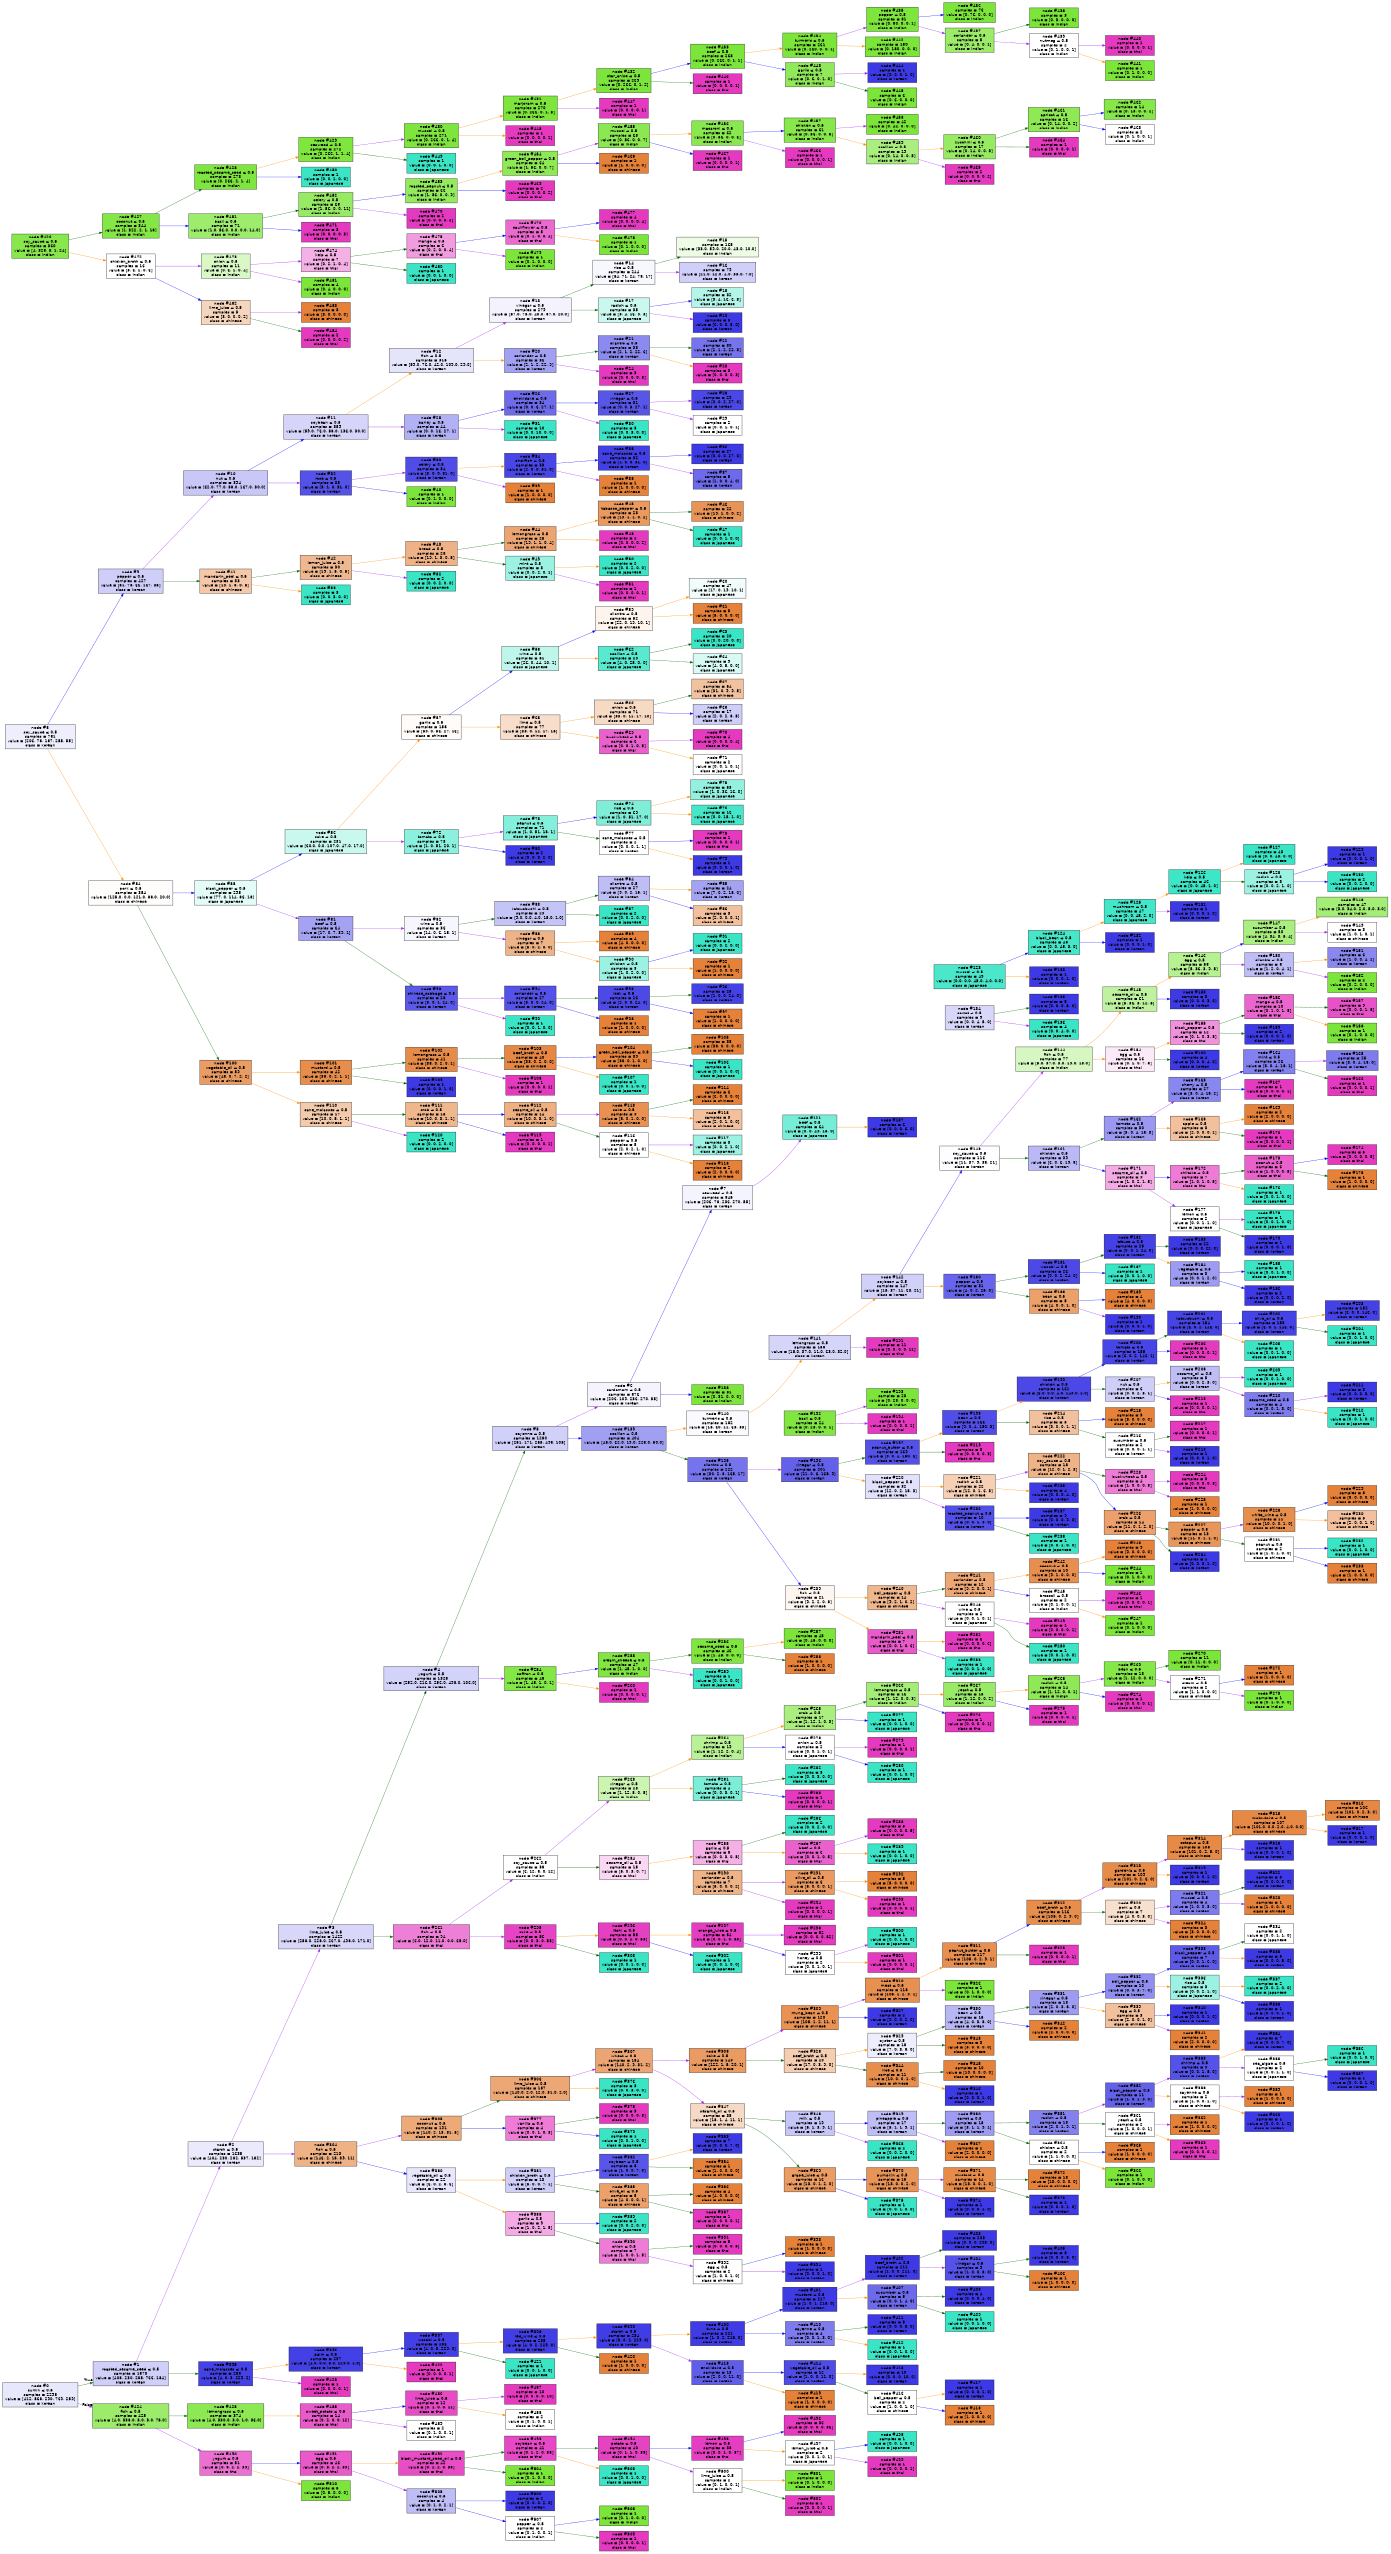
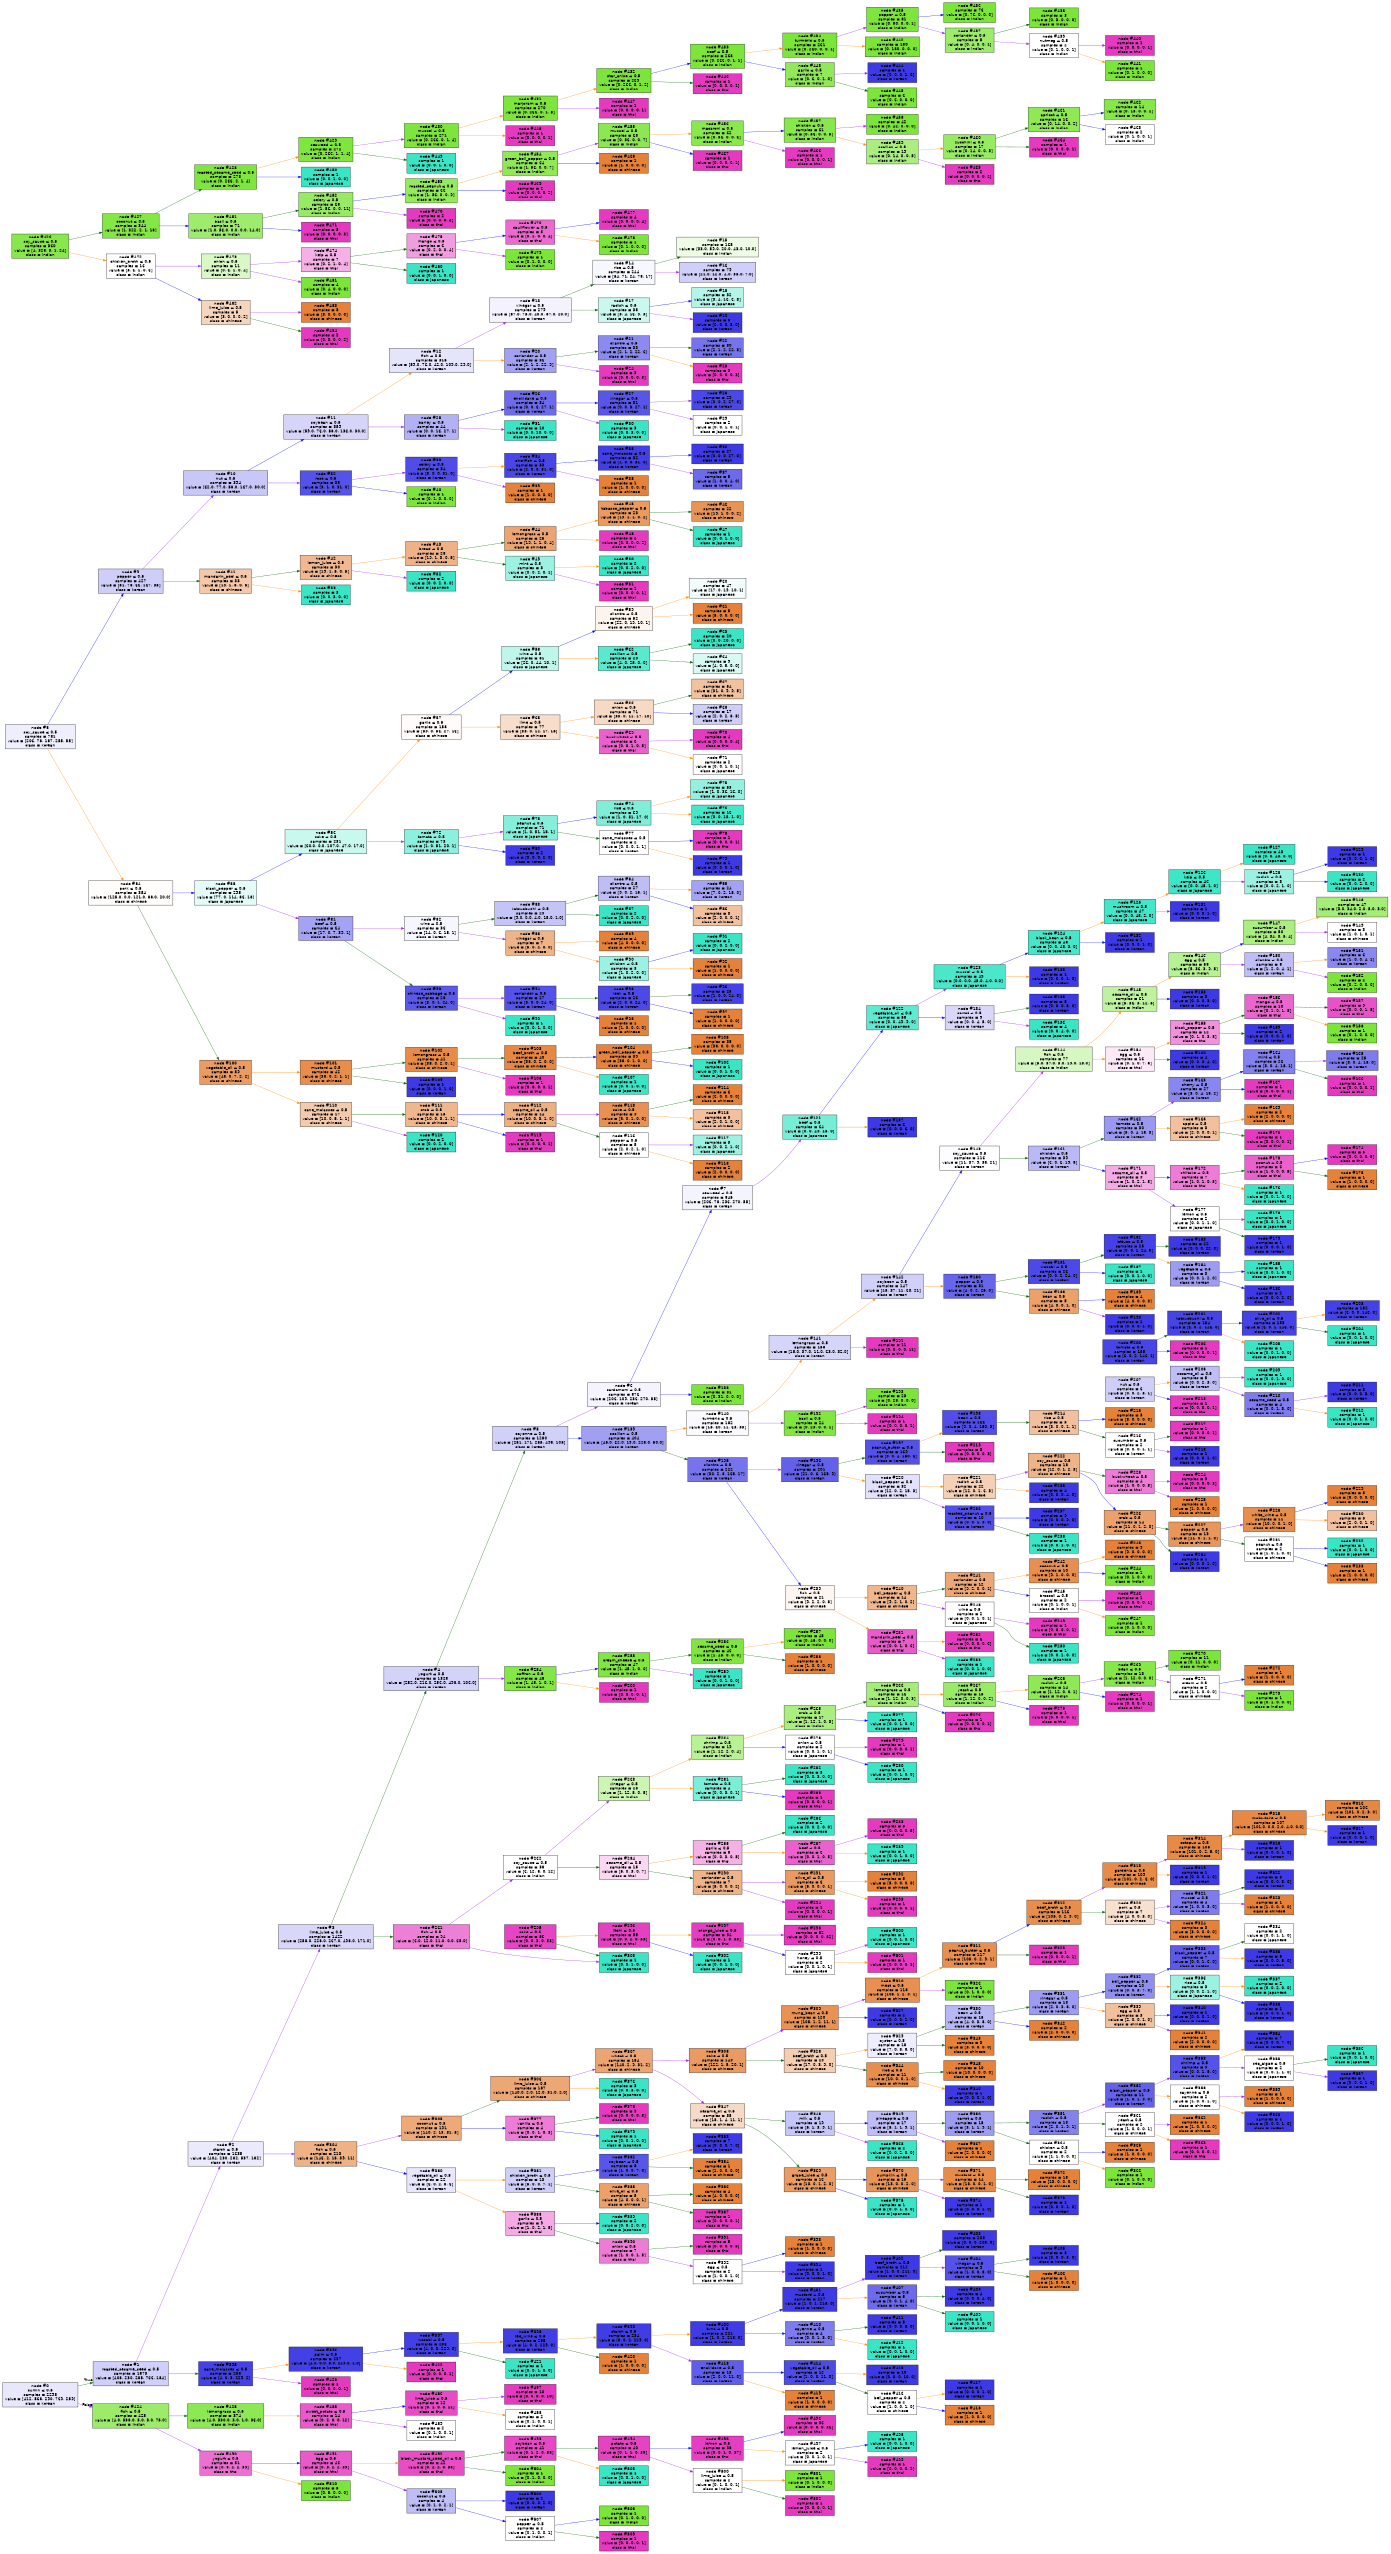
edge "node #126" -> "node #128": color darkgreen -> purple
node "node #122": added
node "node #199": removed
edge "node #140" -> "node #192": added
edge "node #284" -> "node #290": added
edge "node #261" -> "node #295": now "node #261" -> "node #303"
edge "node #355" -> "node #357": color blue -> purple
